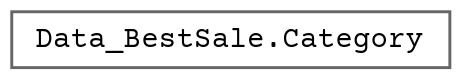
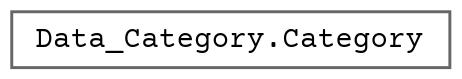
node "Data_BestSale.Category": label "Data_BestSale.Category" -> "Data_Category.Category"
